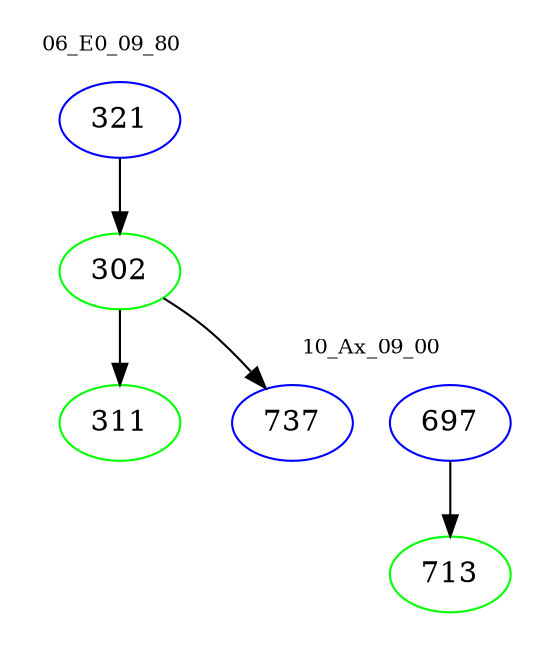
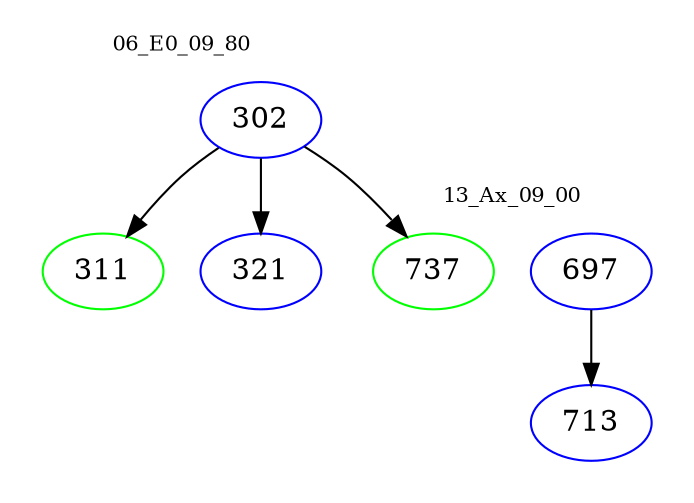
edge "321" -> "302": reversed
node "302": color green -> blue
cluster "10_Ax_09_00": label "10_Ax_09_00" -> "13_Ax_09_00"
node "737": color blue -> green
node "713": color green -> blue
